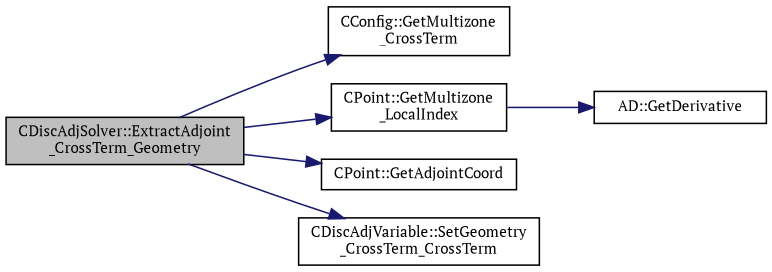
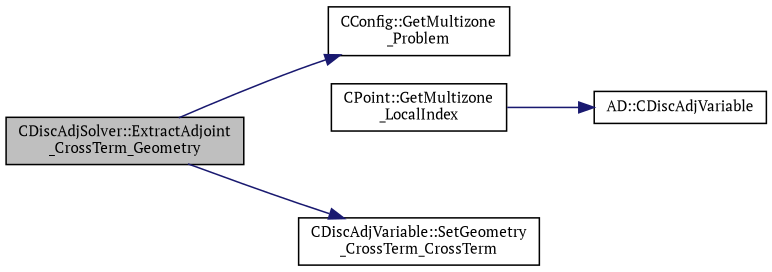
node "CConfig::GetMultizone _CrossTerm": label "CConfig::GetMultizone _CrossTerm" -> "CConfig::GetMultizone _Problem"
node "AD::GetDerivative": label "AD::GetDerivative" -> "AD::CDiscAdjVariable"
edge "CDiscAdjSolver::ExtractAdjoint _CrossTerm_Geometry" -> "CPoint::GetMultizone _LocalIndex": removed
node "CPoint::GetAdjointCoord": removed
